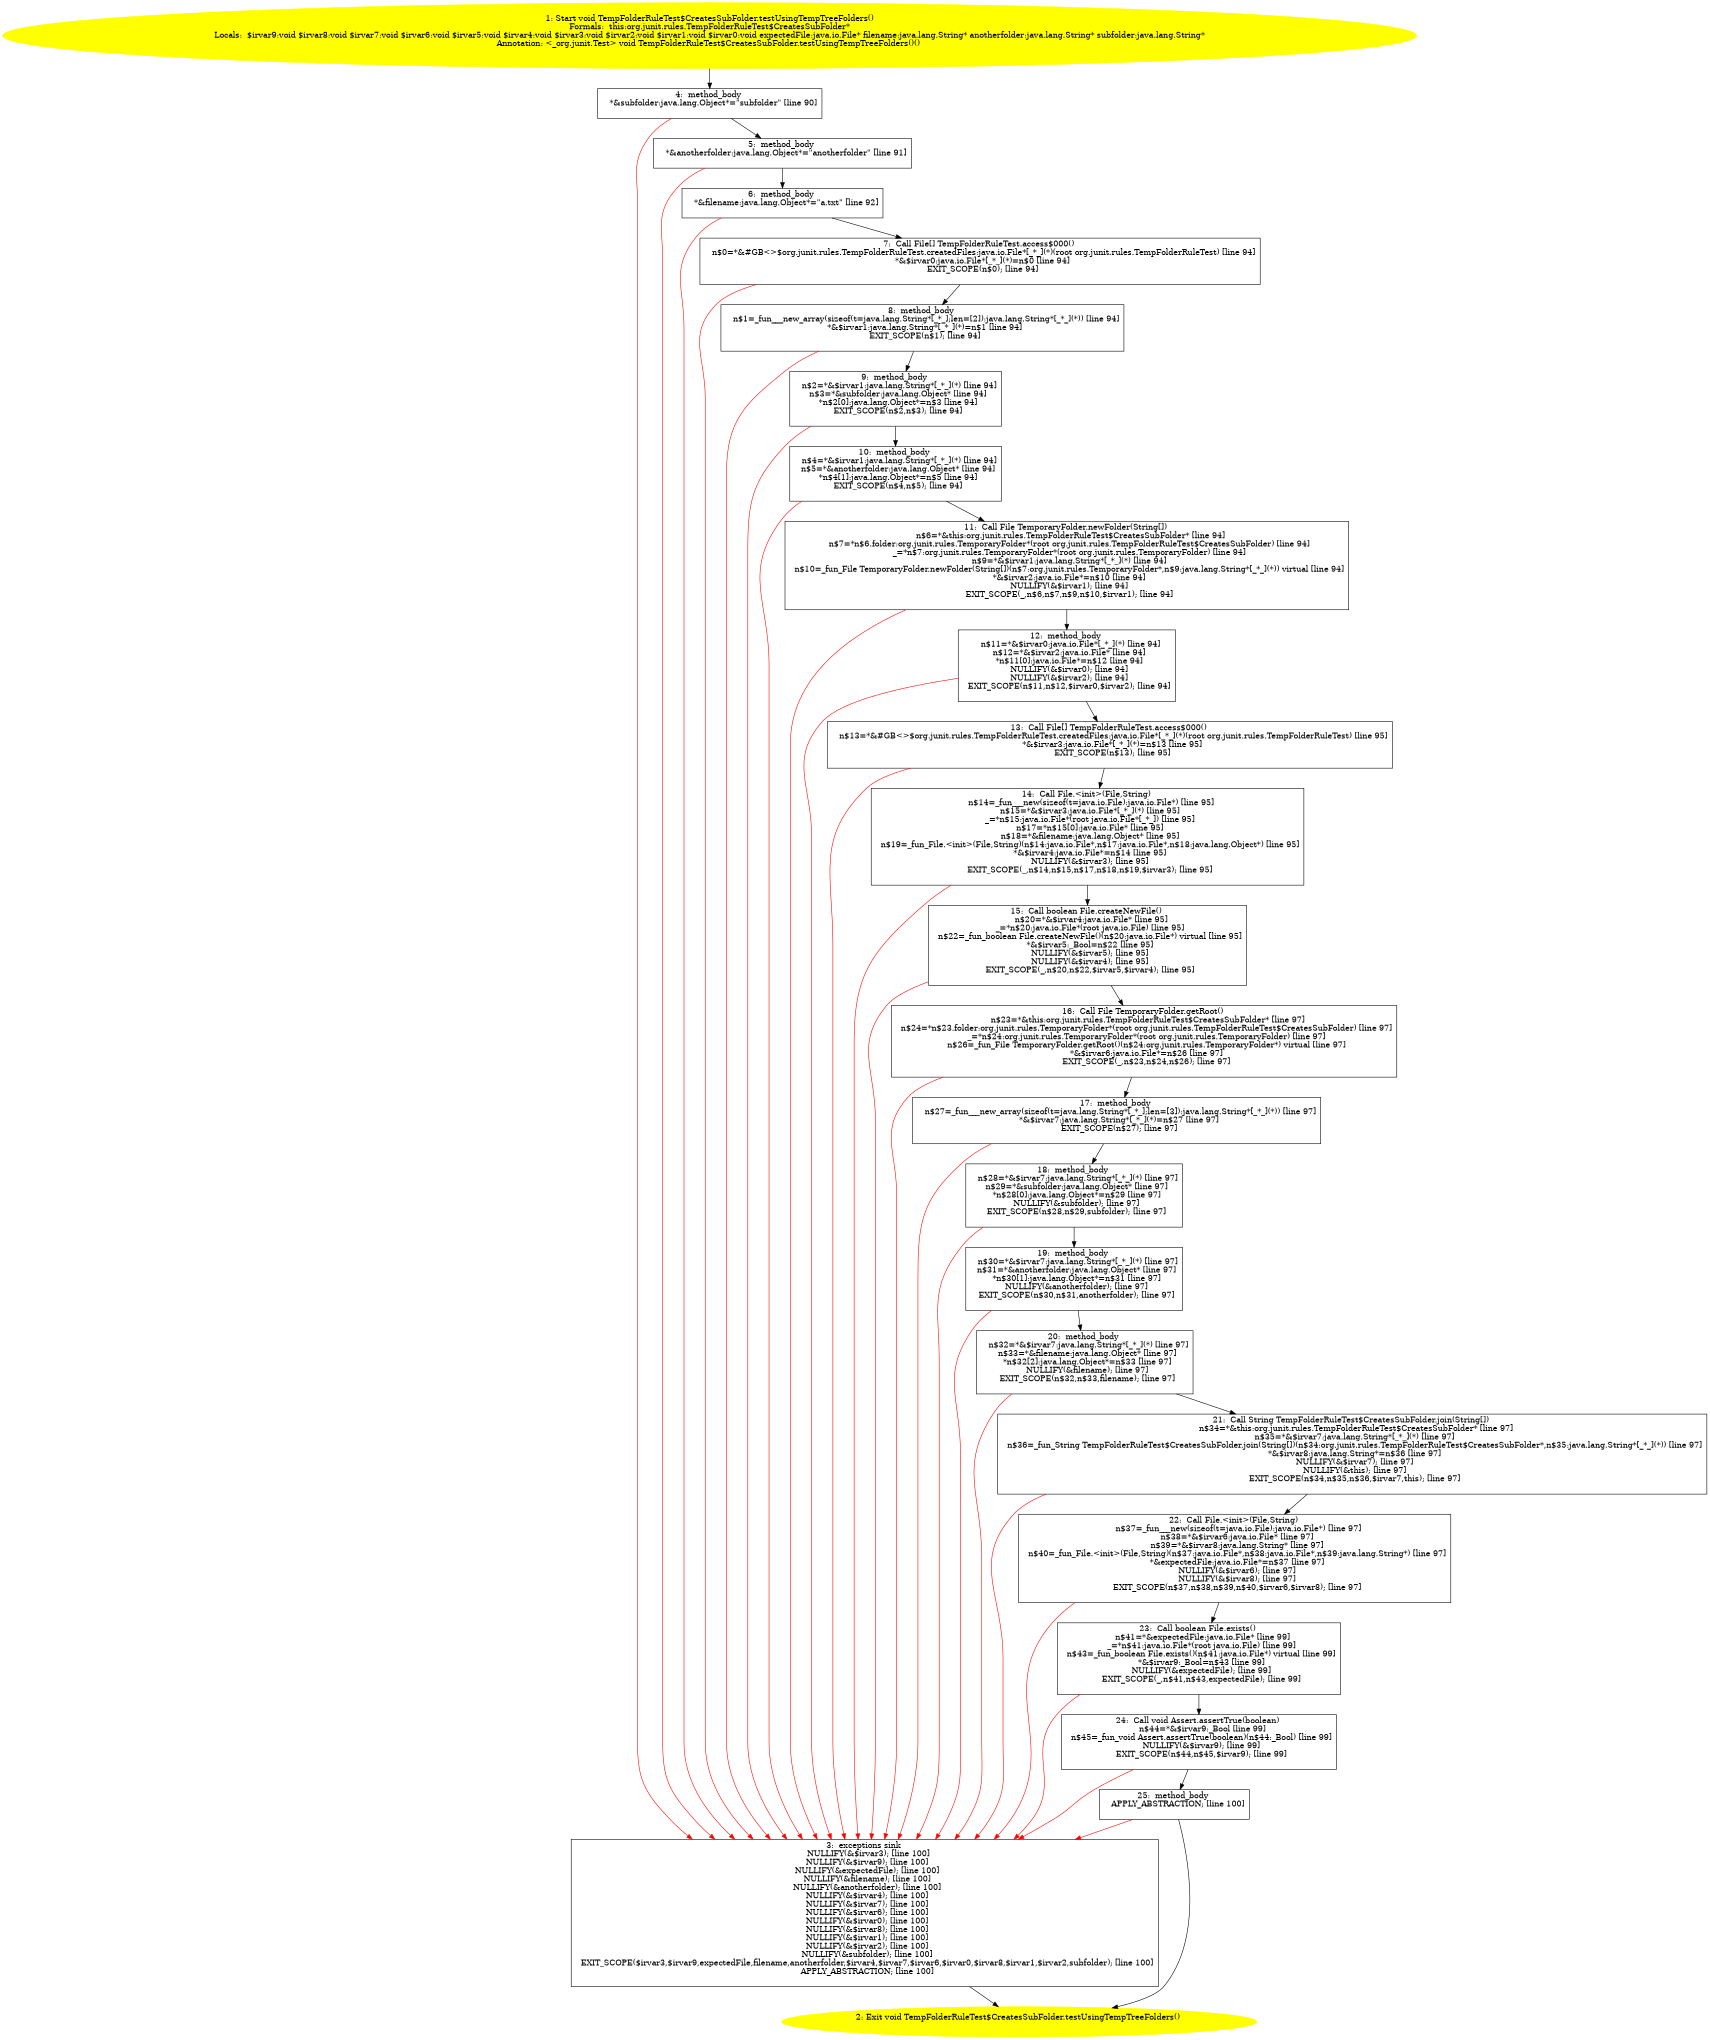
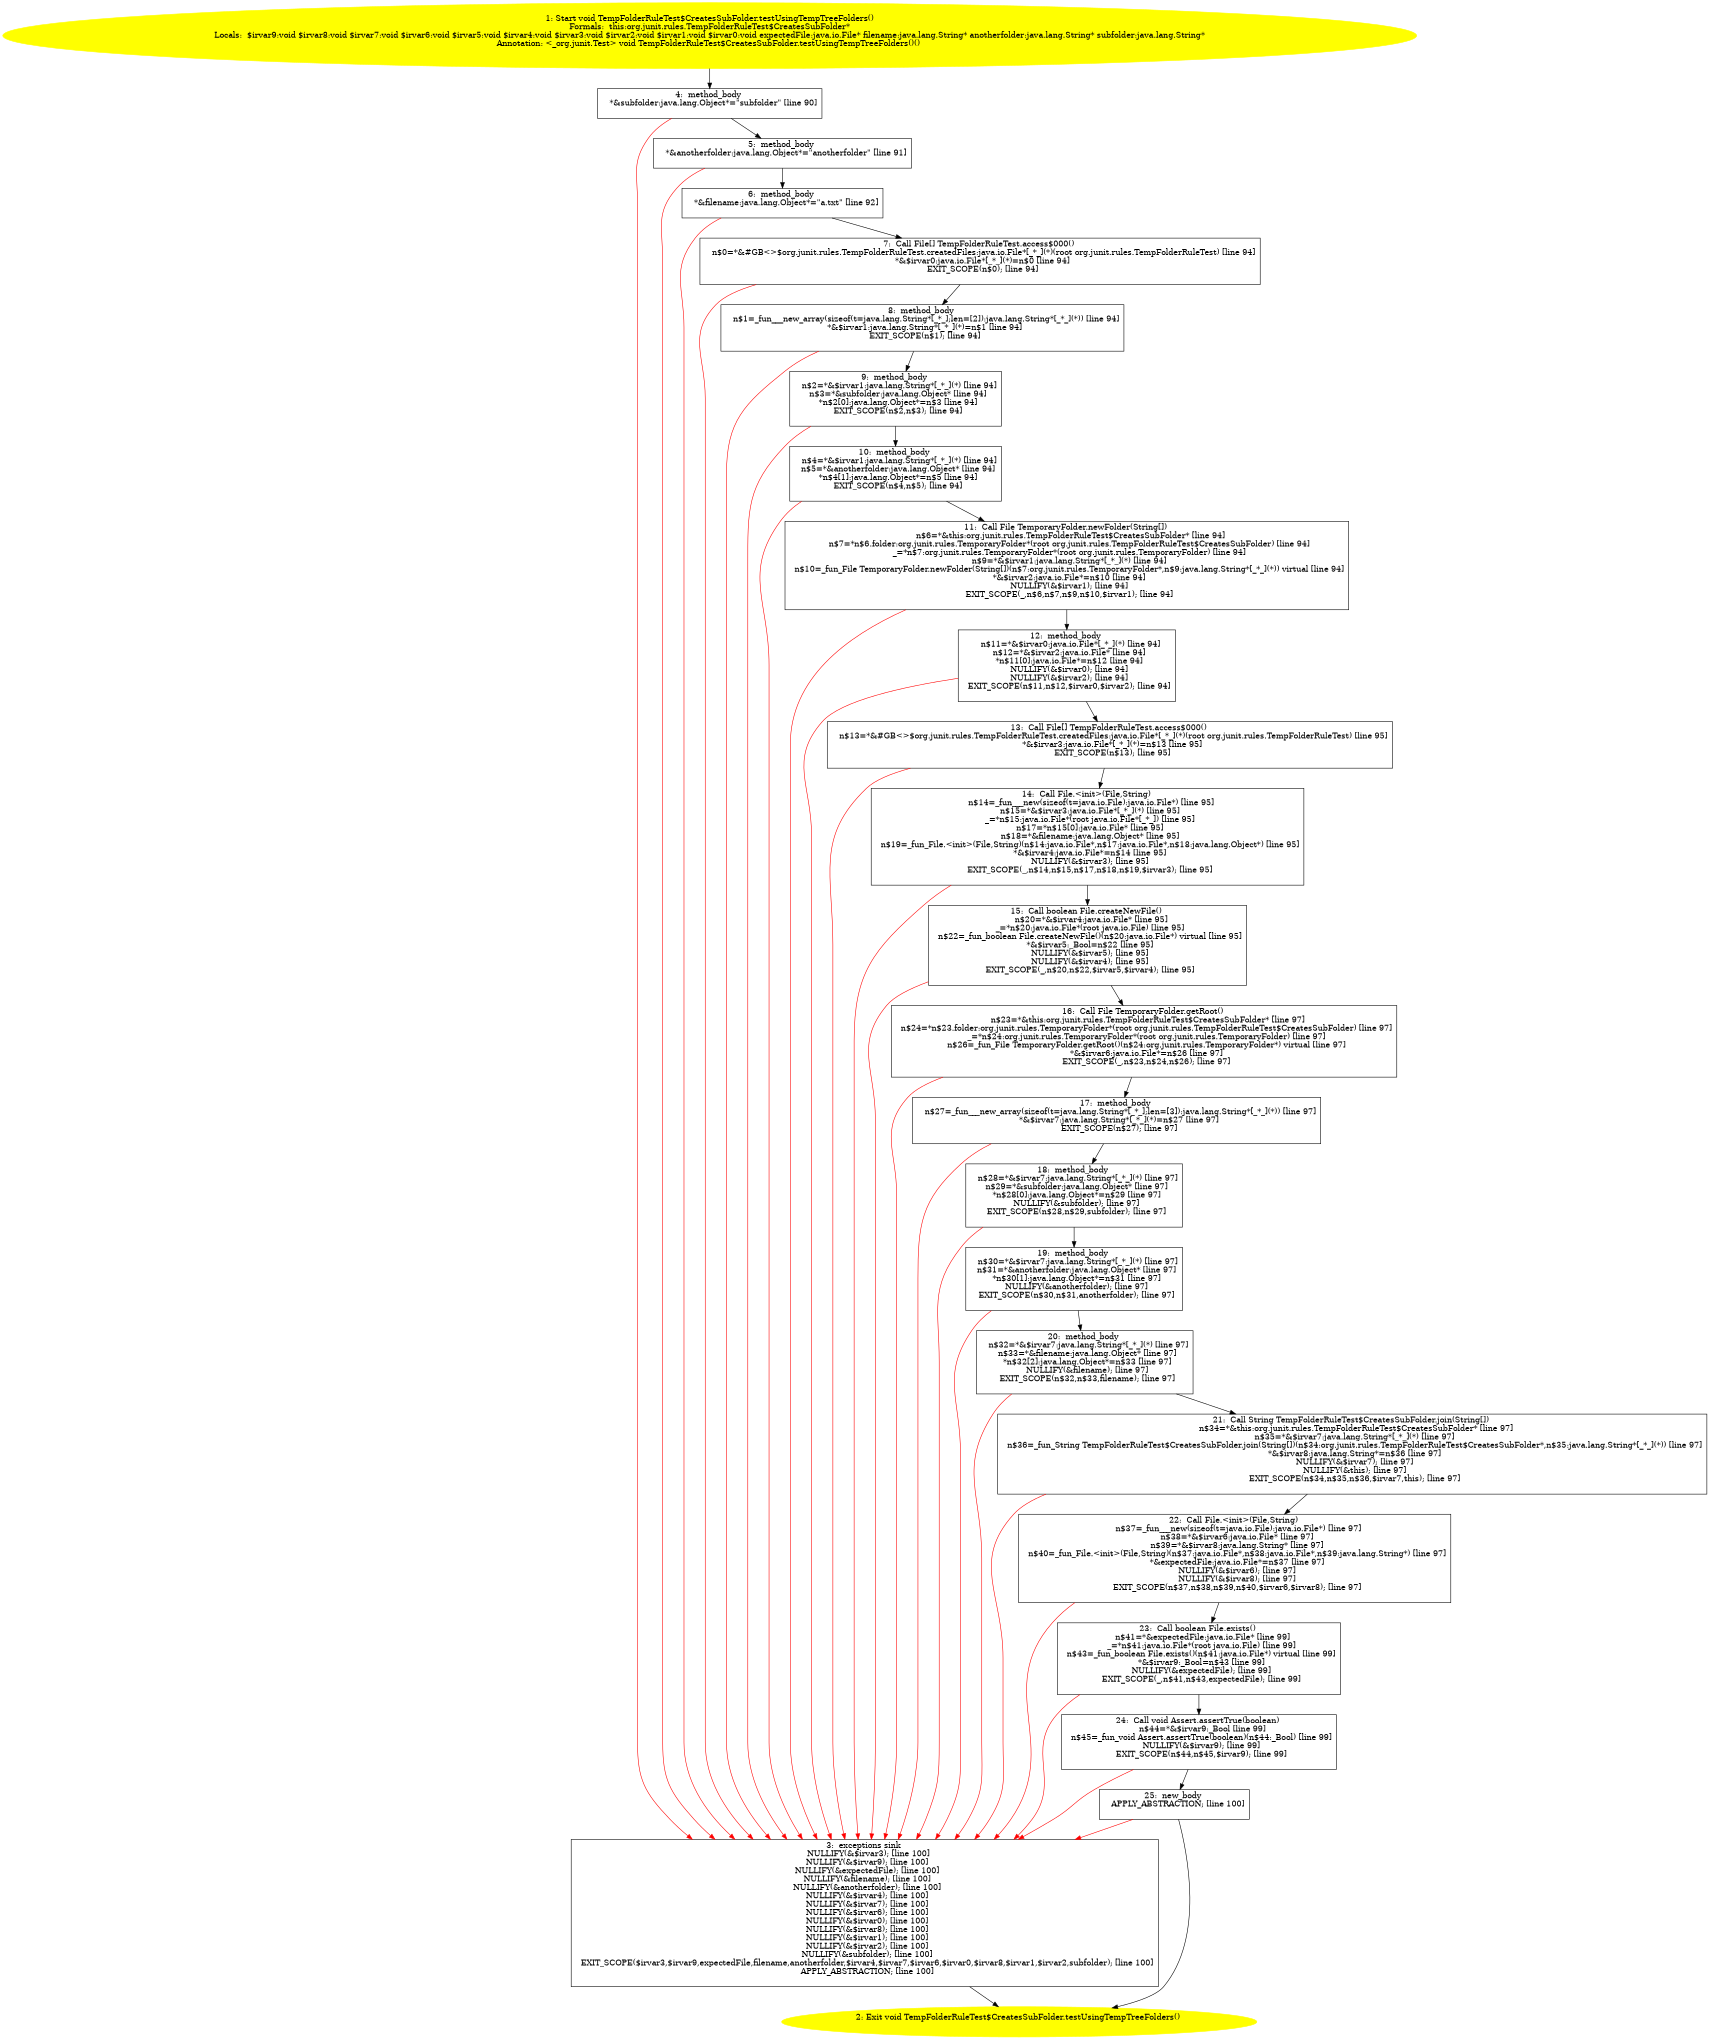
node "25:  method_body APPLY_ABSTRACTION; [line 100]": label "25:  method_body APPLY_ABSTRACTION; [line 100]" -> "25:  new_body APPLY_ABSTRACTION; [line 100]"
